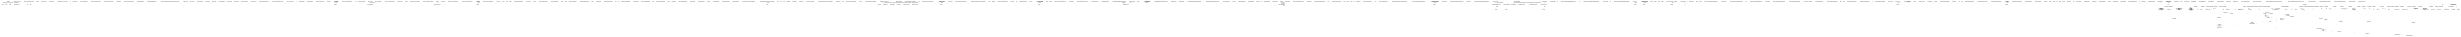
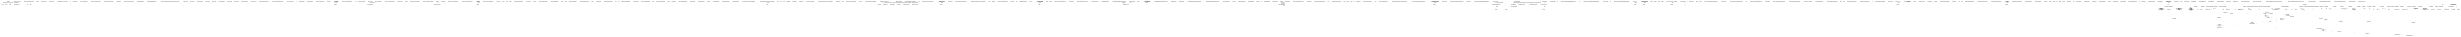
edge "Hangfire.Core.Tests.Server.BackgroundProcessExtensionsFacts" -> "x.Execute(_context.Object)": now "x.Execute(_context.CancellationTokenSource.Token)" -> "x.Execute(_context.Object)"
